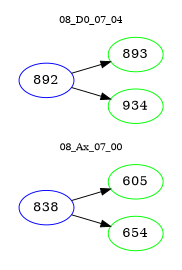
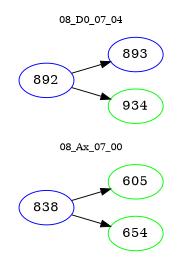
node "893": color green -> blue
